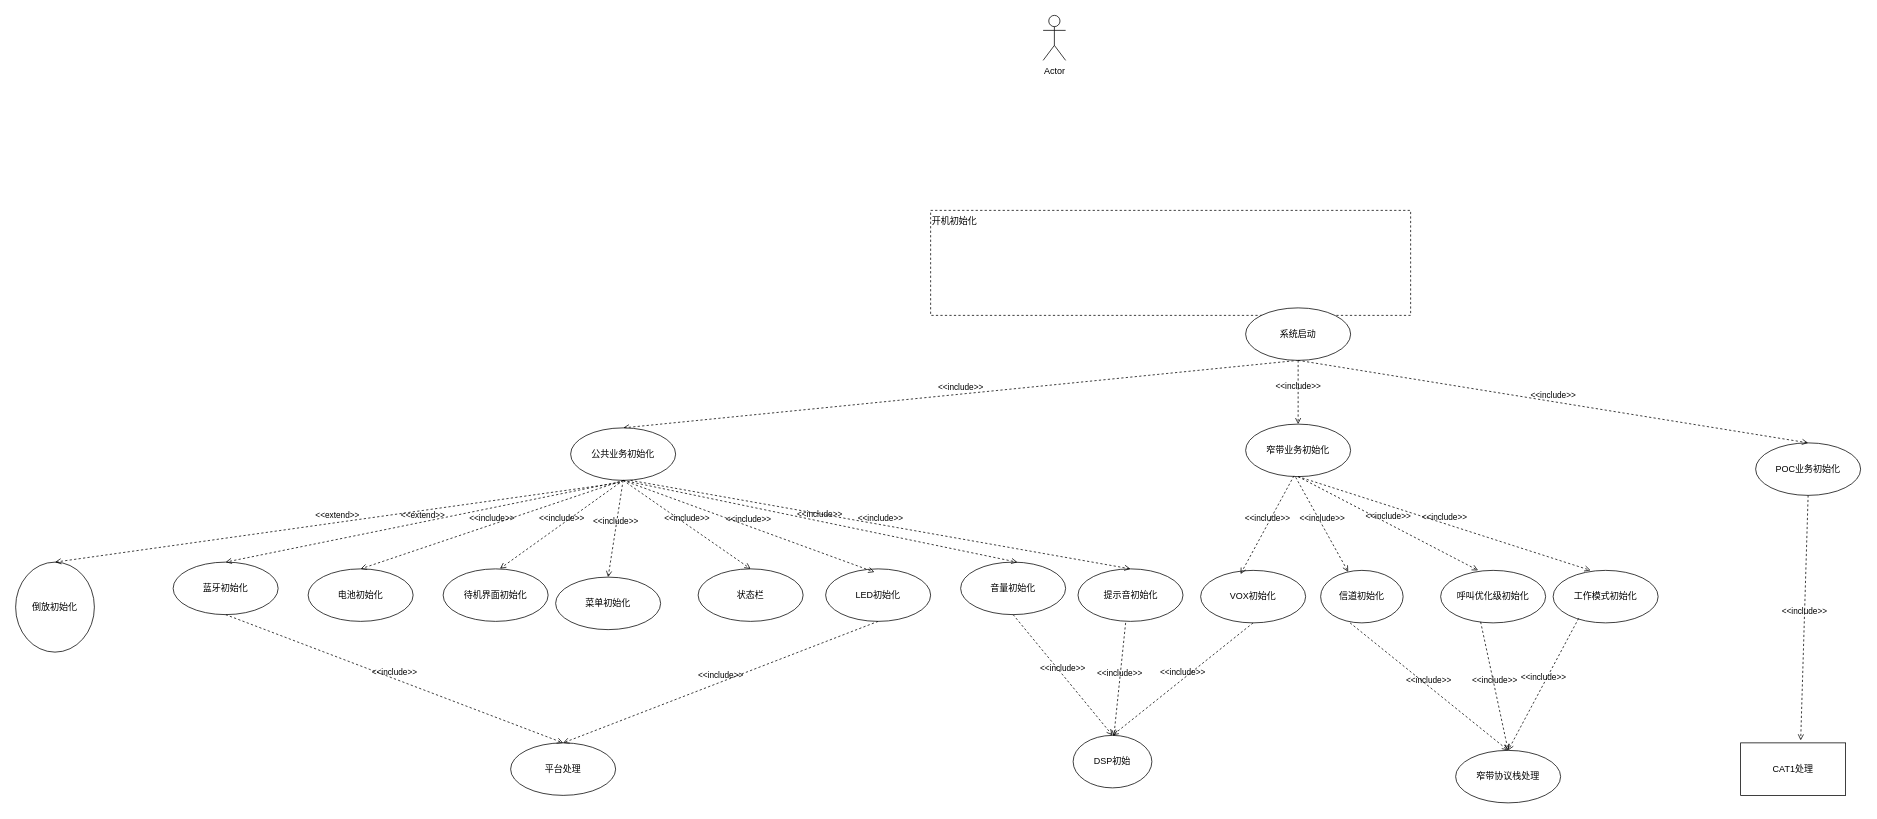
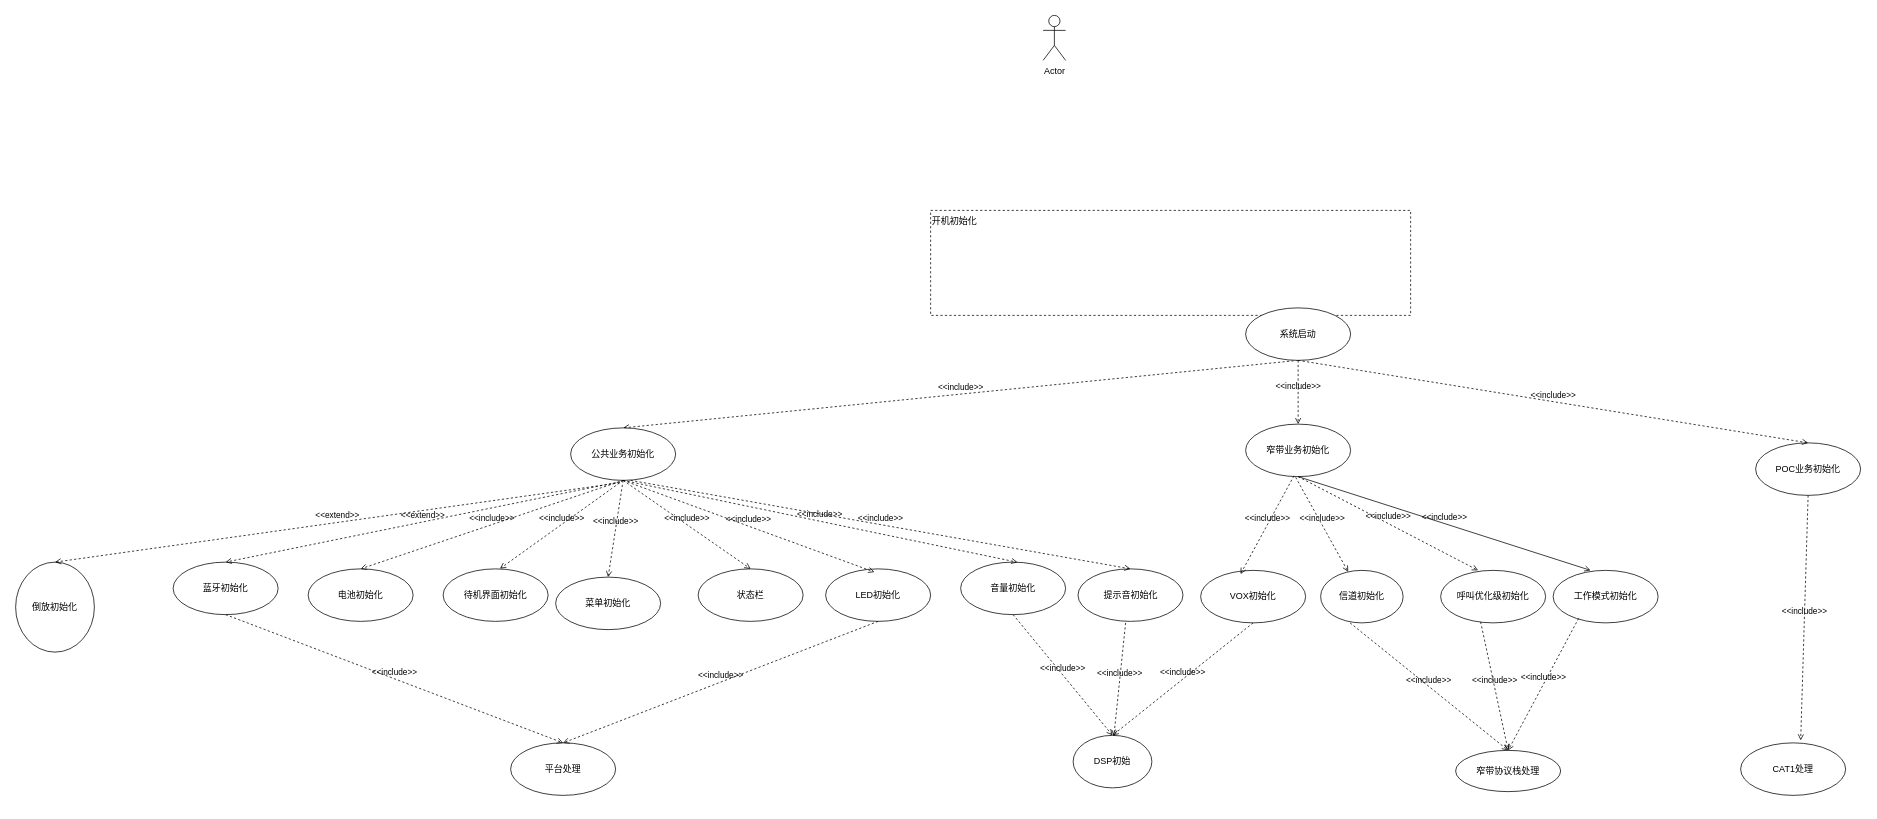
edge "窄带业务初始化" -> "工作模式初始化": style dashed -> solid
node "CAT1处理": shape rectangle -> ellipse
node "窄带协议栈处理": size 105x53 -> 105x41
